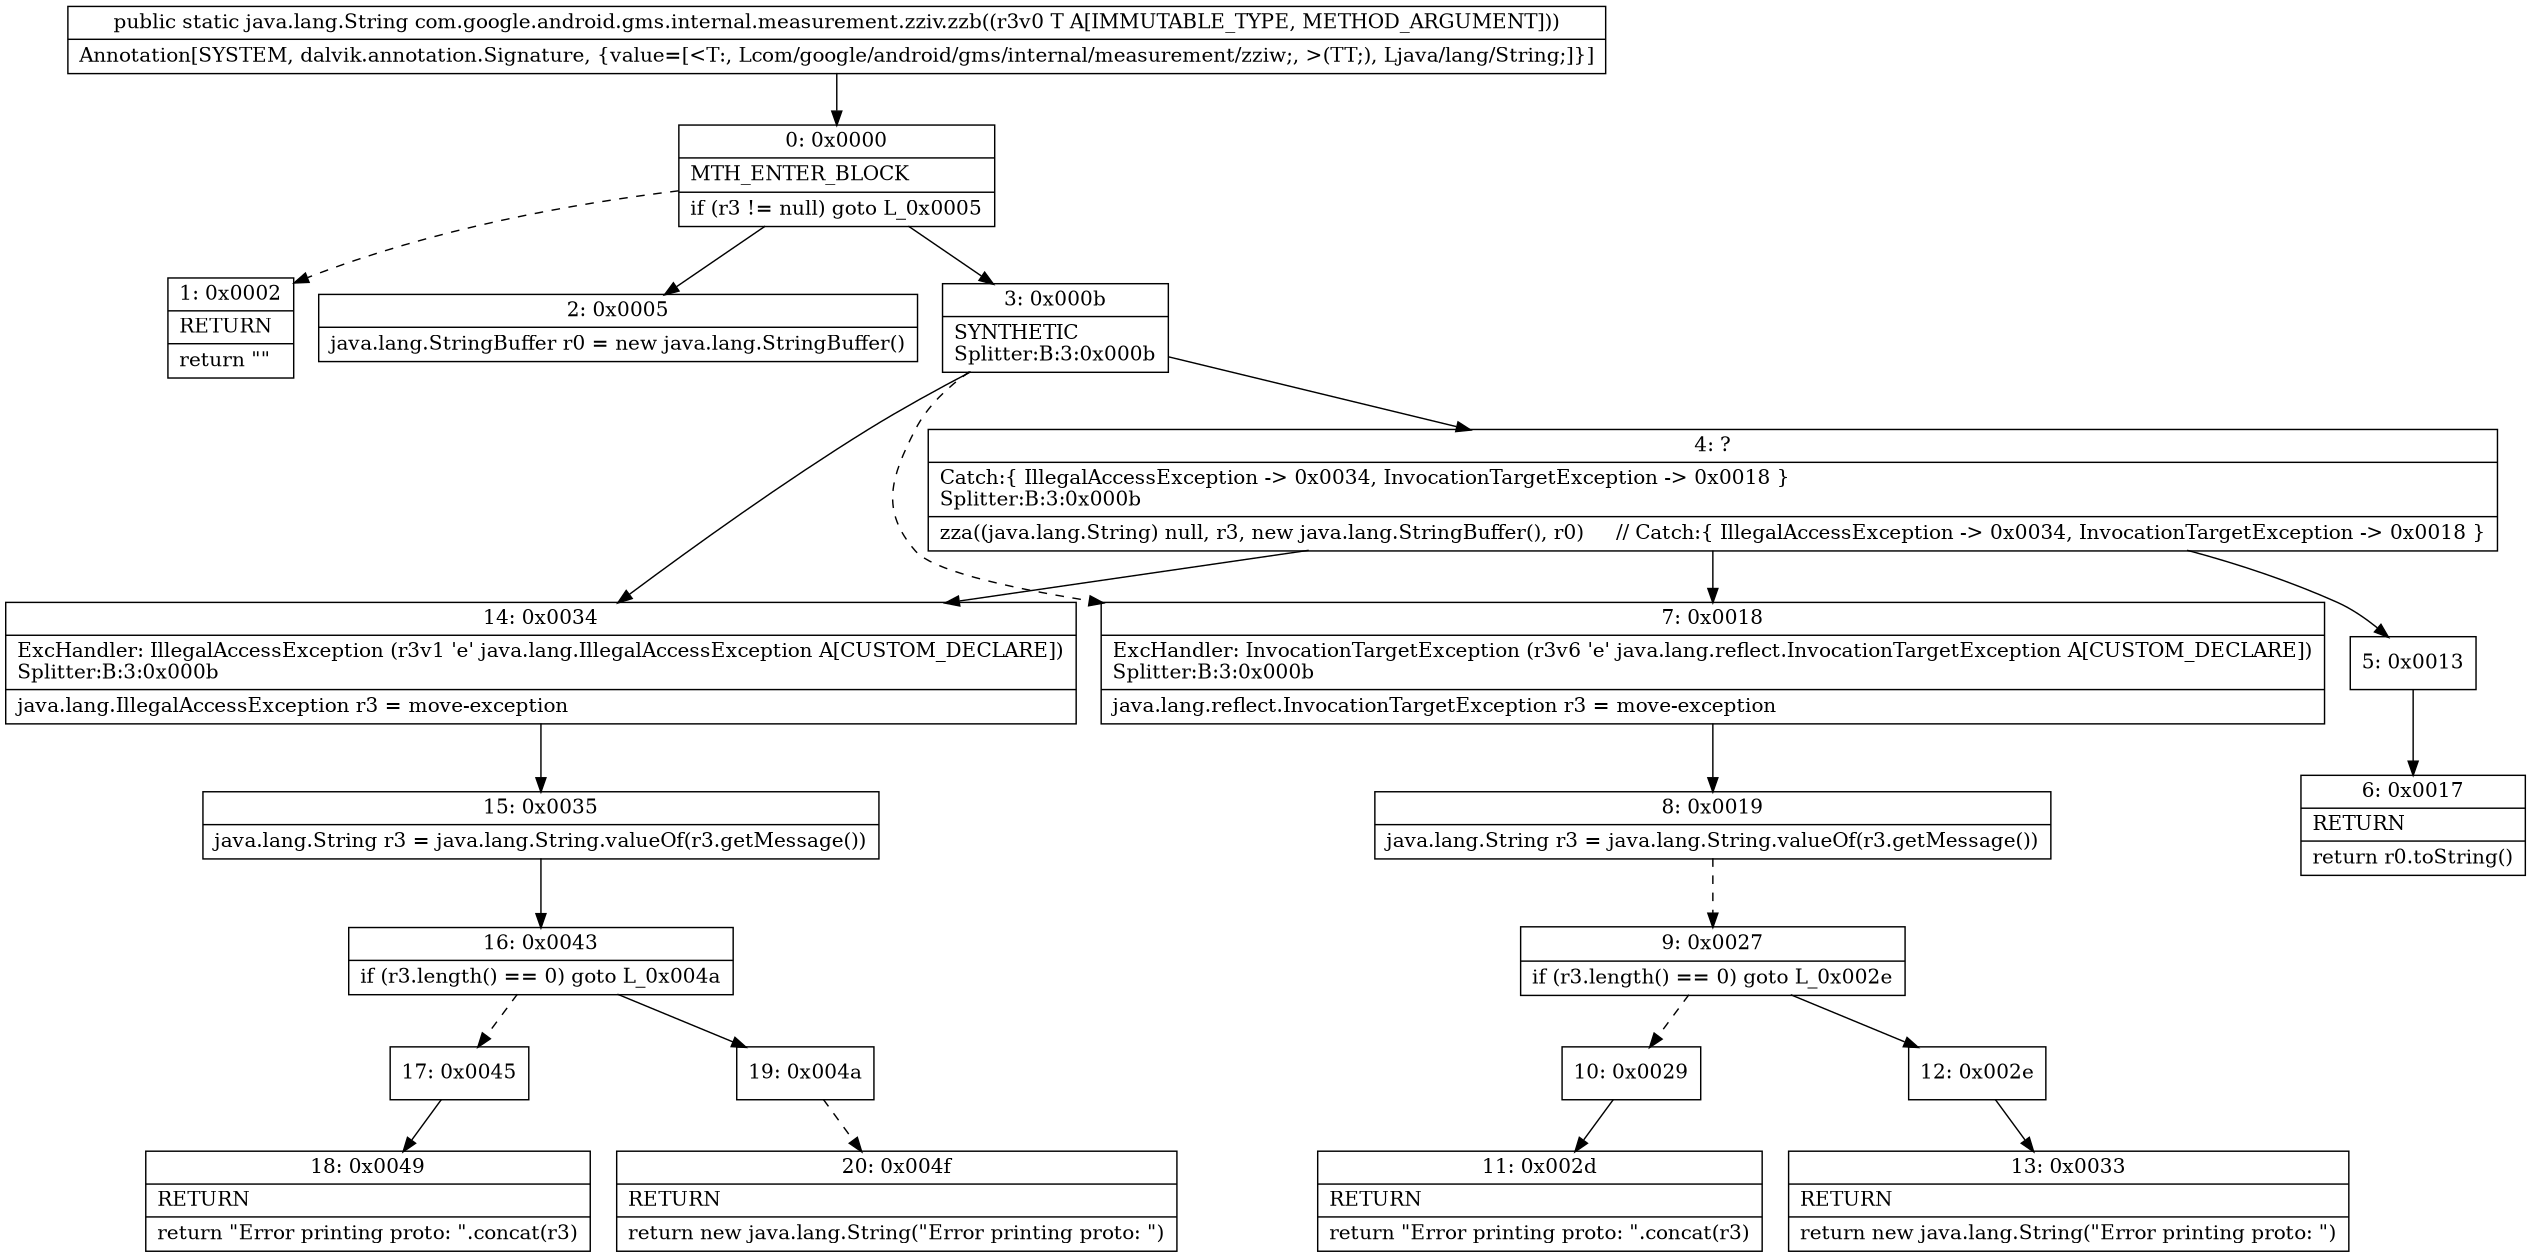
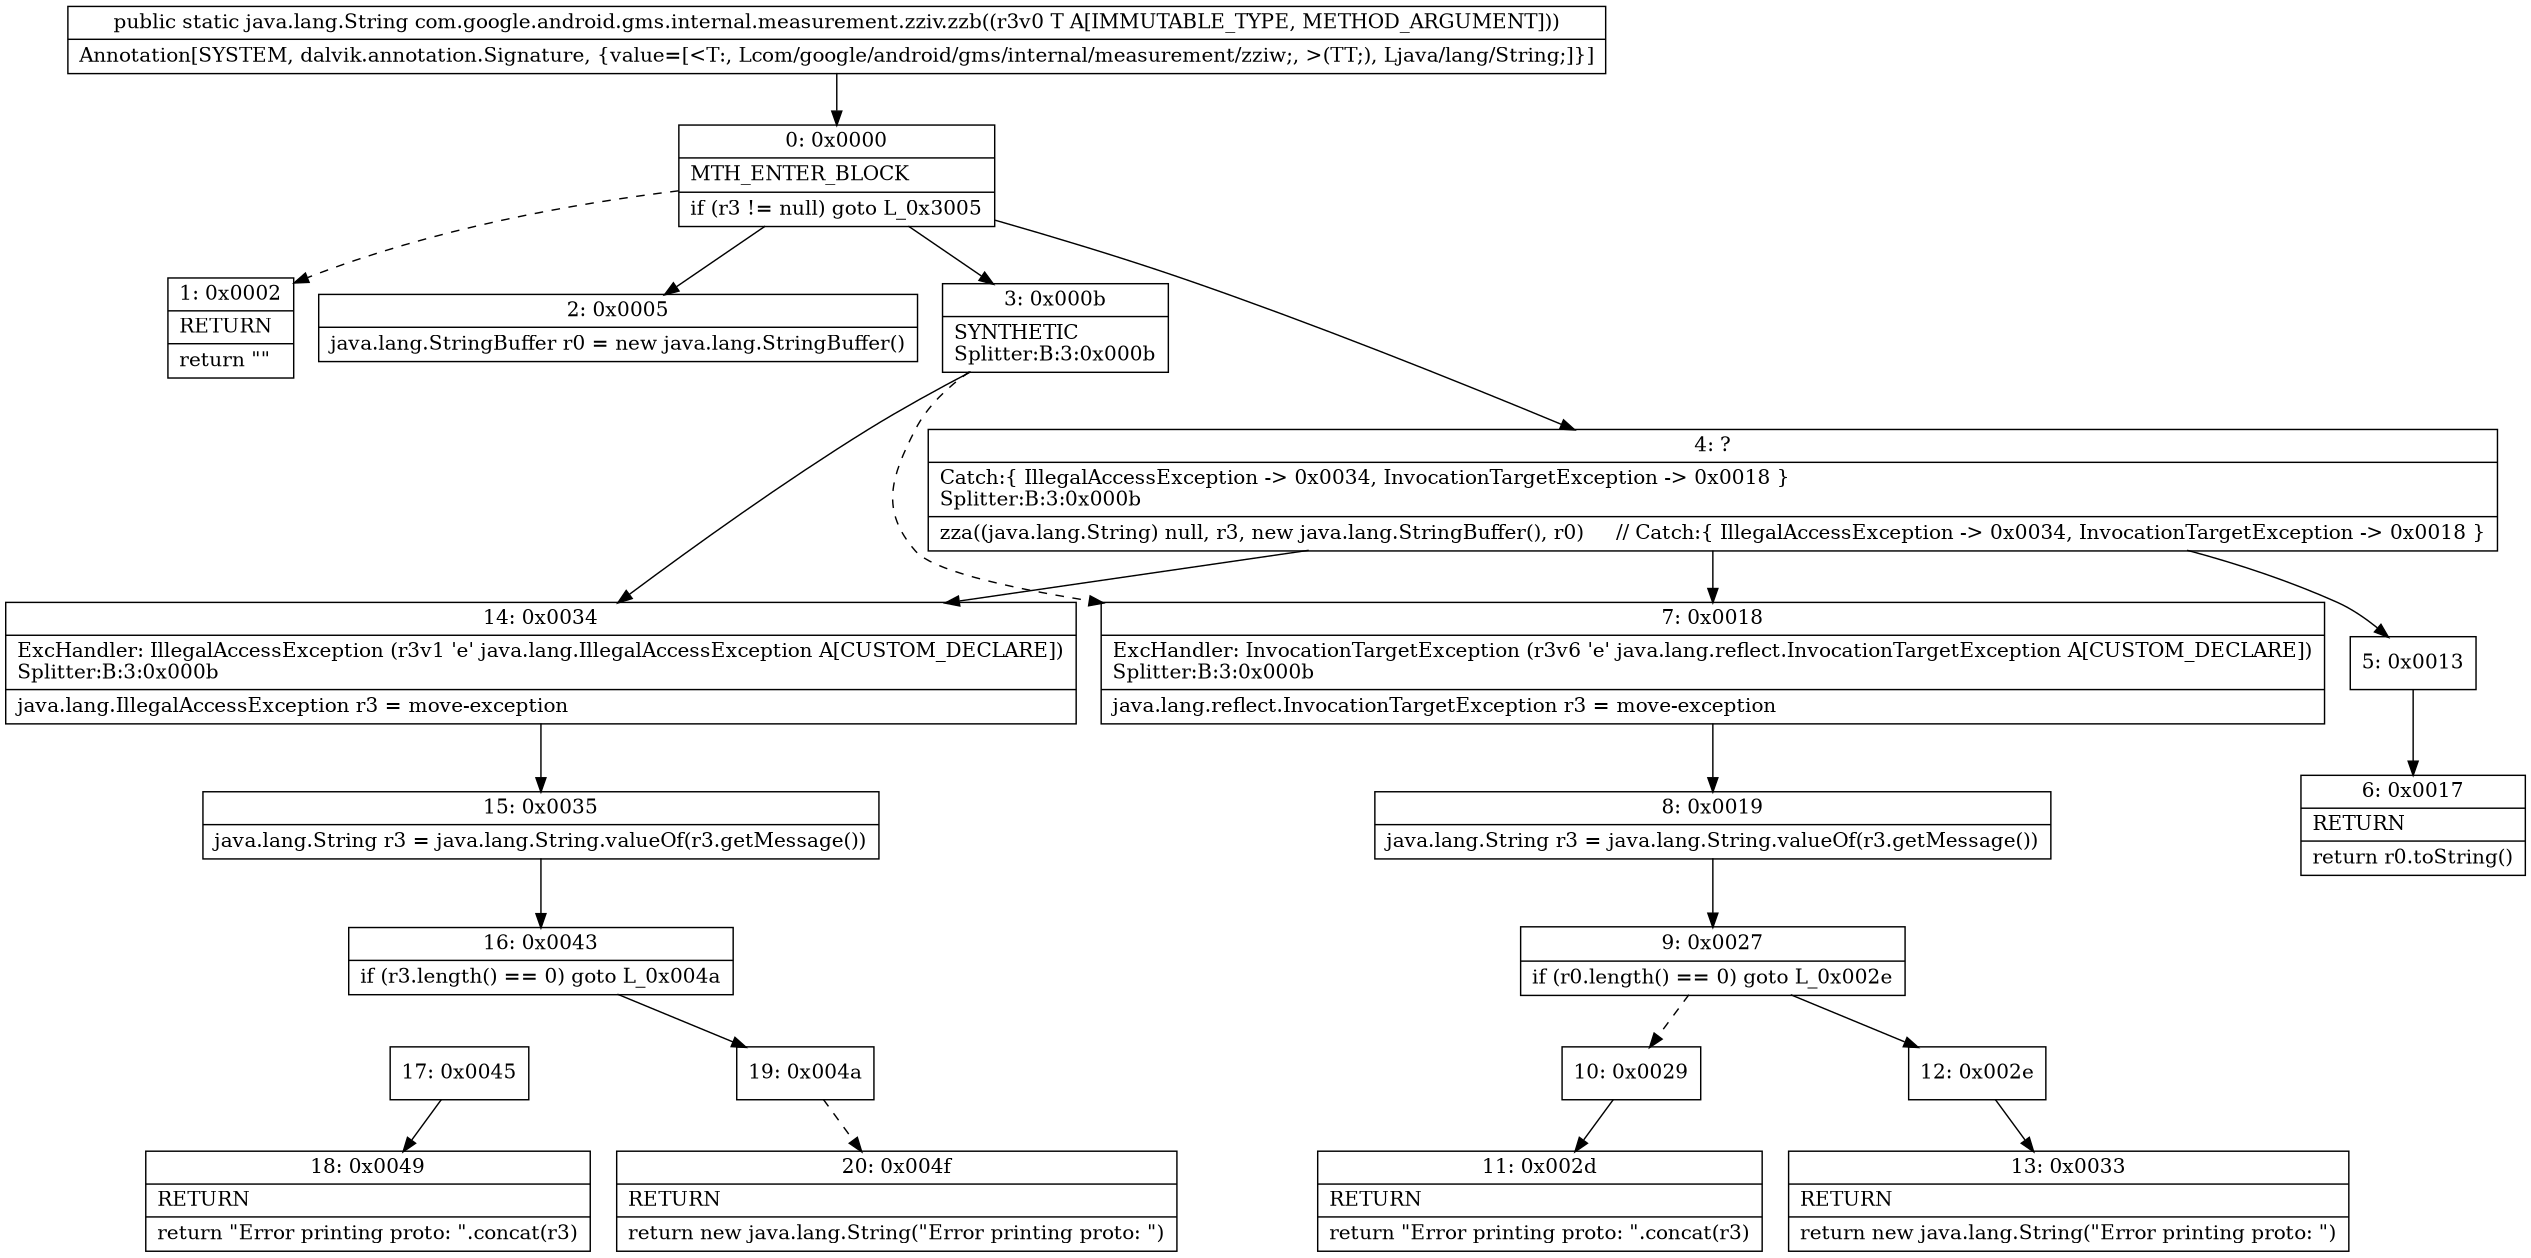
node "0: 0x0000": text "if (r3 != null) goto L_0x0005" -> "if (r3 != null) goto L_0x3005"
edge "3: 0x000b" -> "4: ?": now "0: 0x0000" -> "4: ?"
edge "8: 0x0019" -> "9: 0x0027": style dashed -> solid
node "9: 0x0027": text "if (r3.length() == 0) goto L_0x002e" -> "if (r0.length() == 0) goto L_0x002e"
edge "16: 0x0043" -> "17: 0x0045": removed
